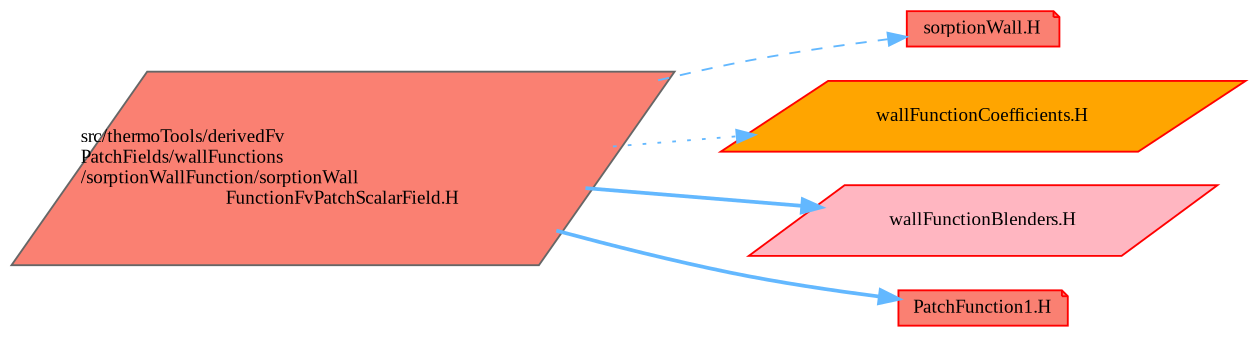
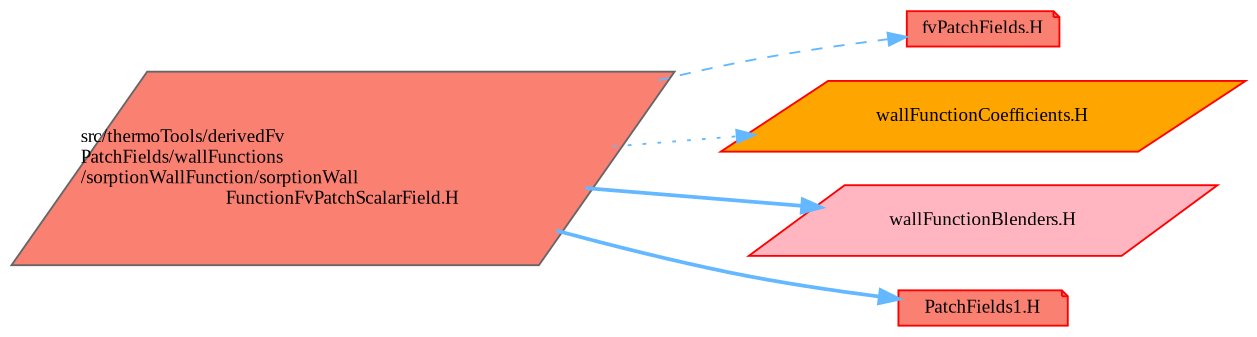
node "sorptionWall.H": label "sorptionWall.H" -> "fvPatchFields.H"
node "PatchFunction1.H": label "PatchFunction1.H" -> "PatchFields1.H"
